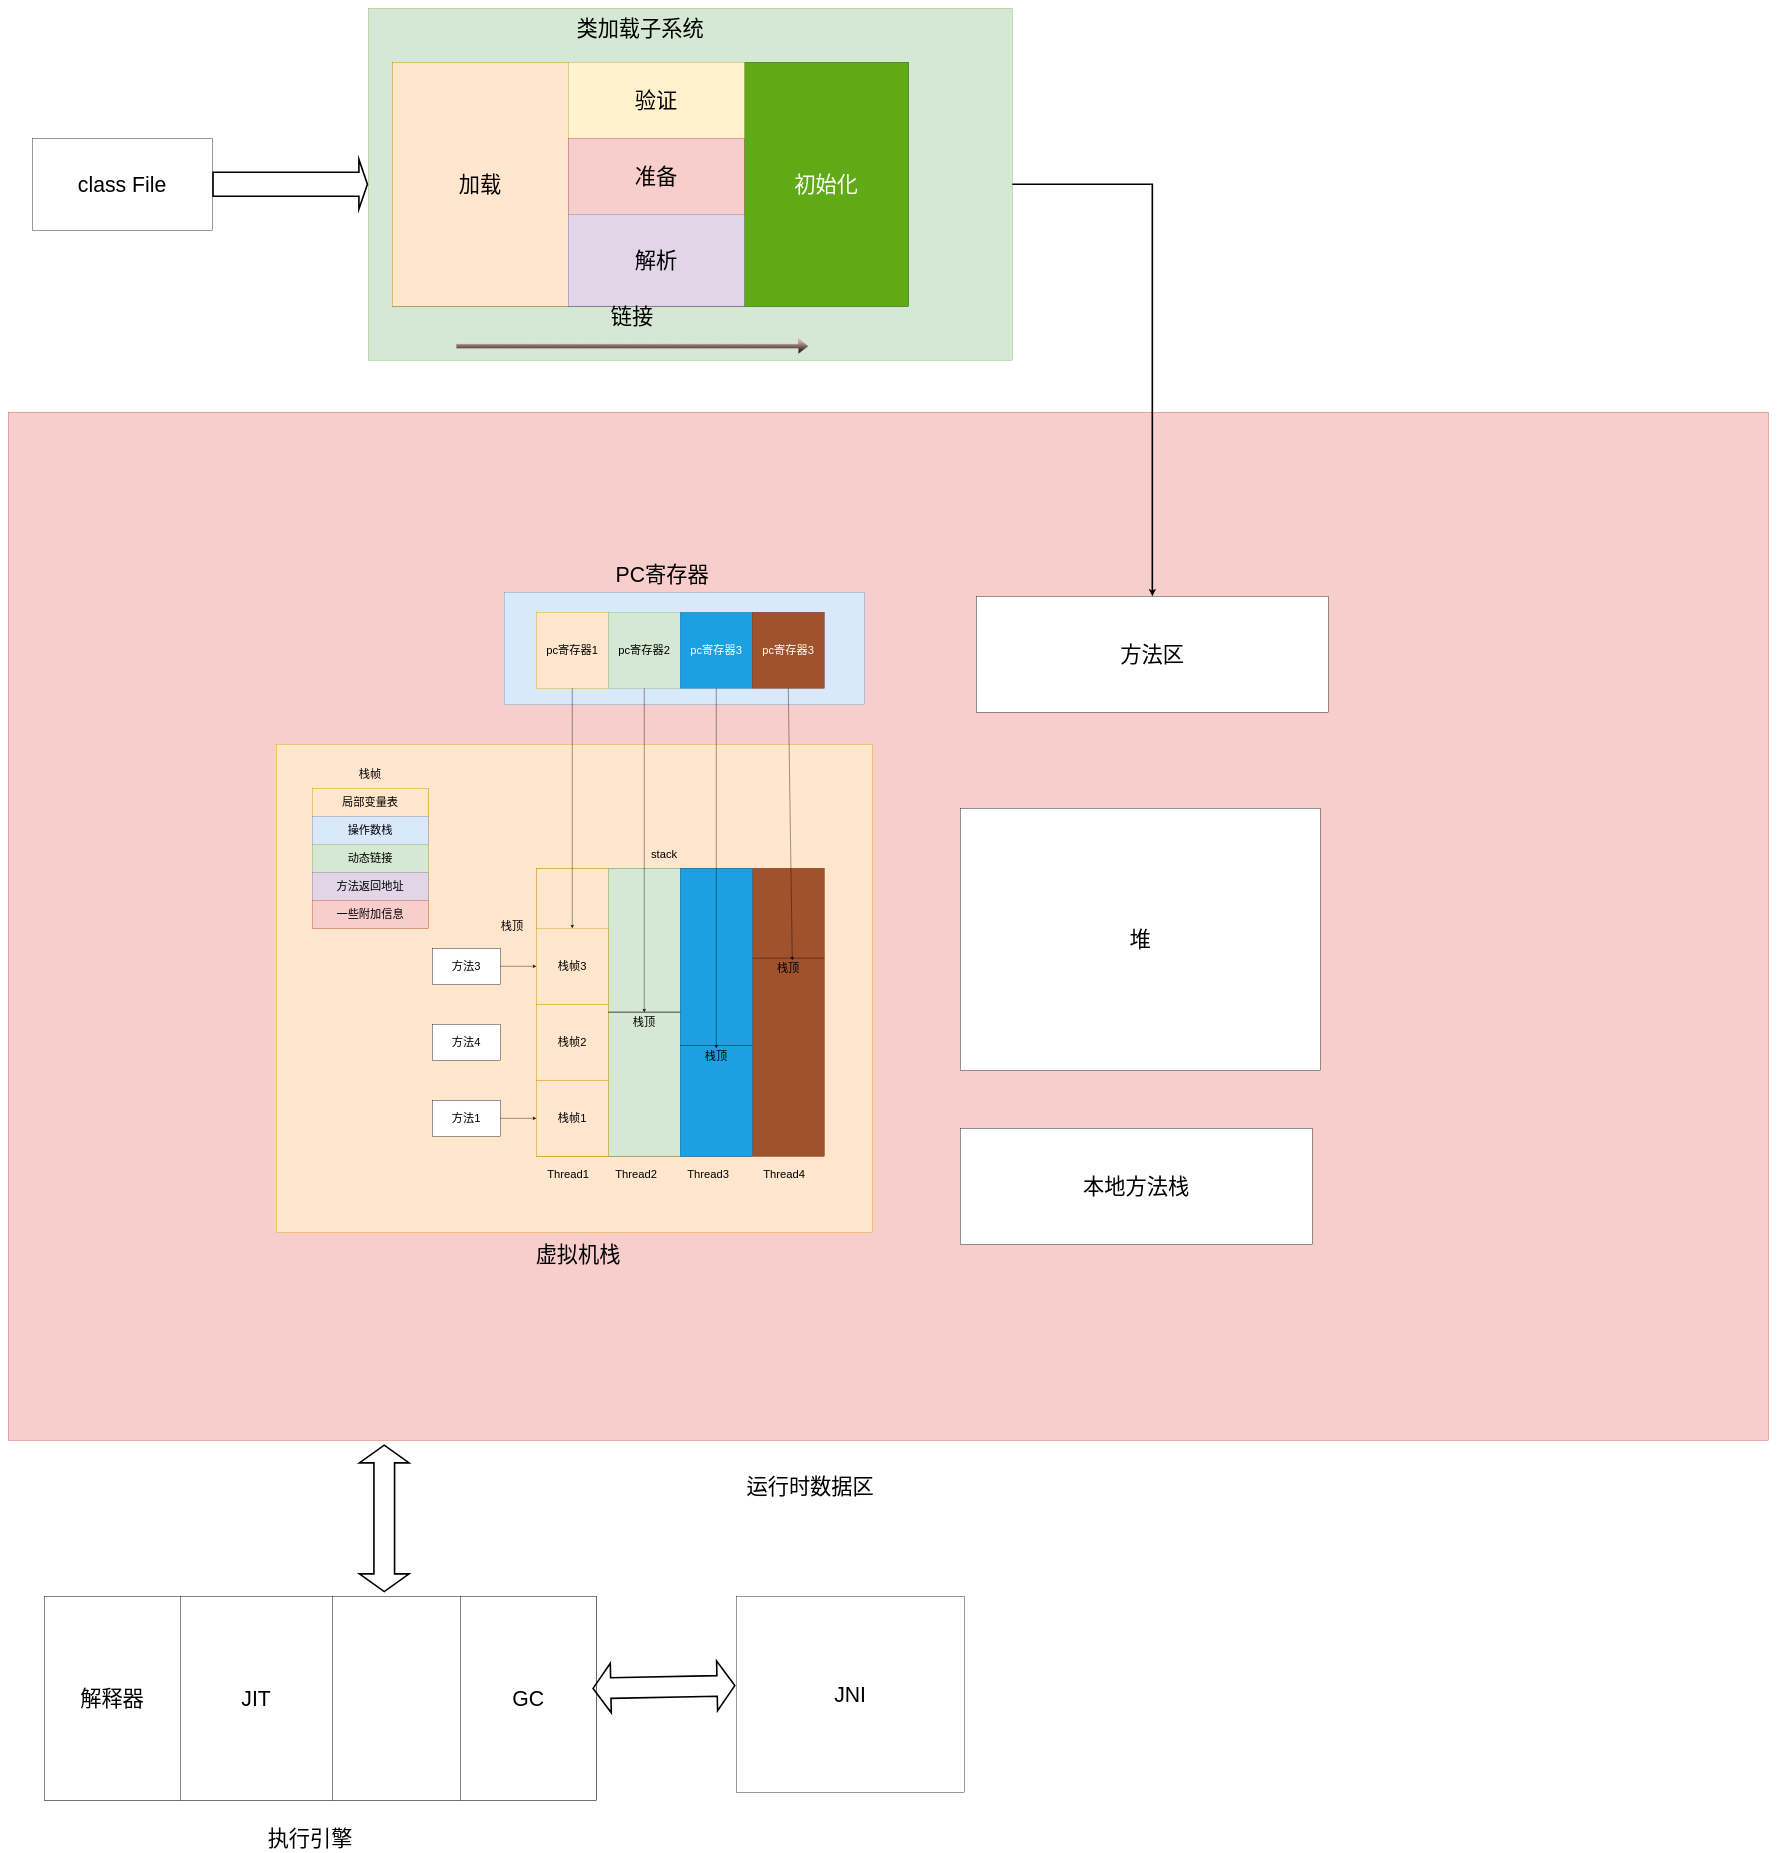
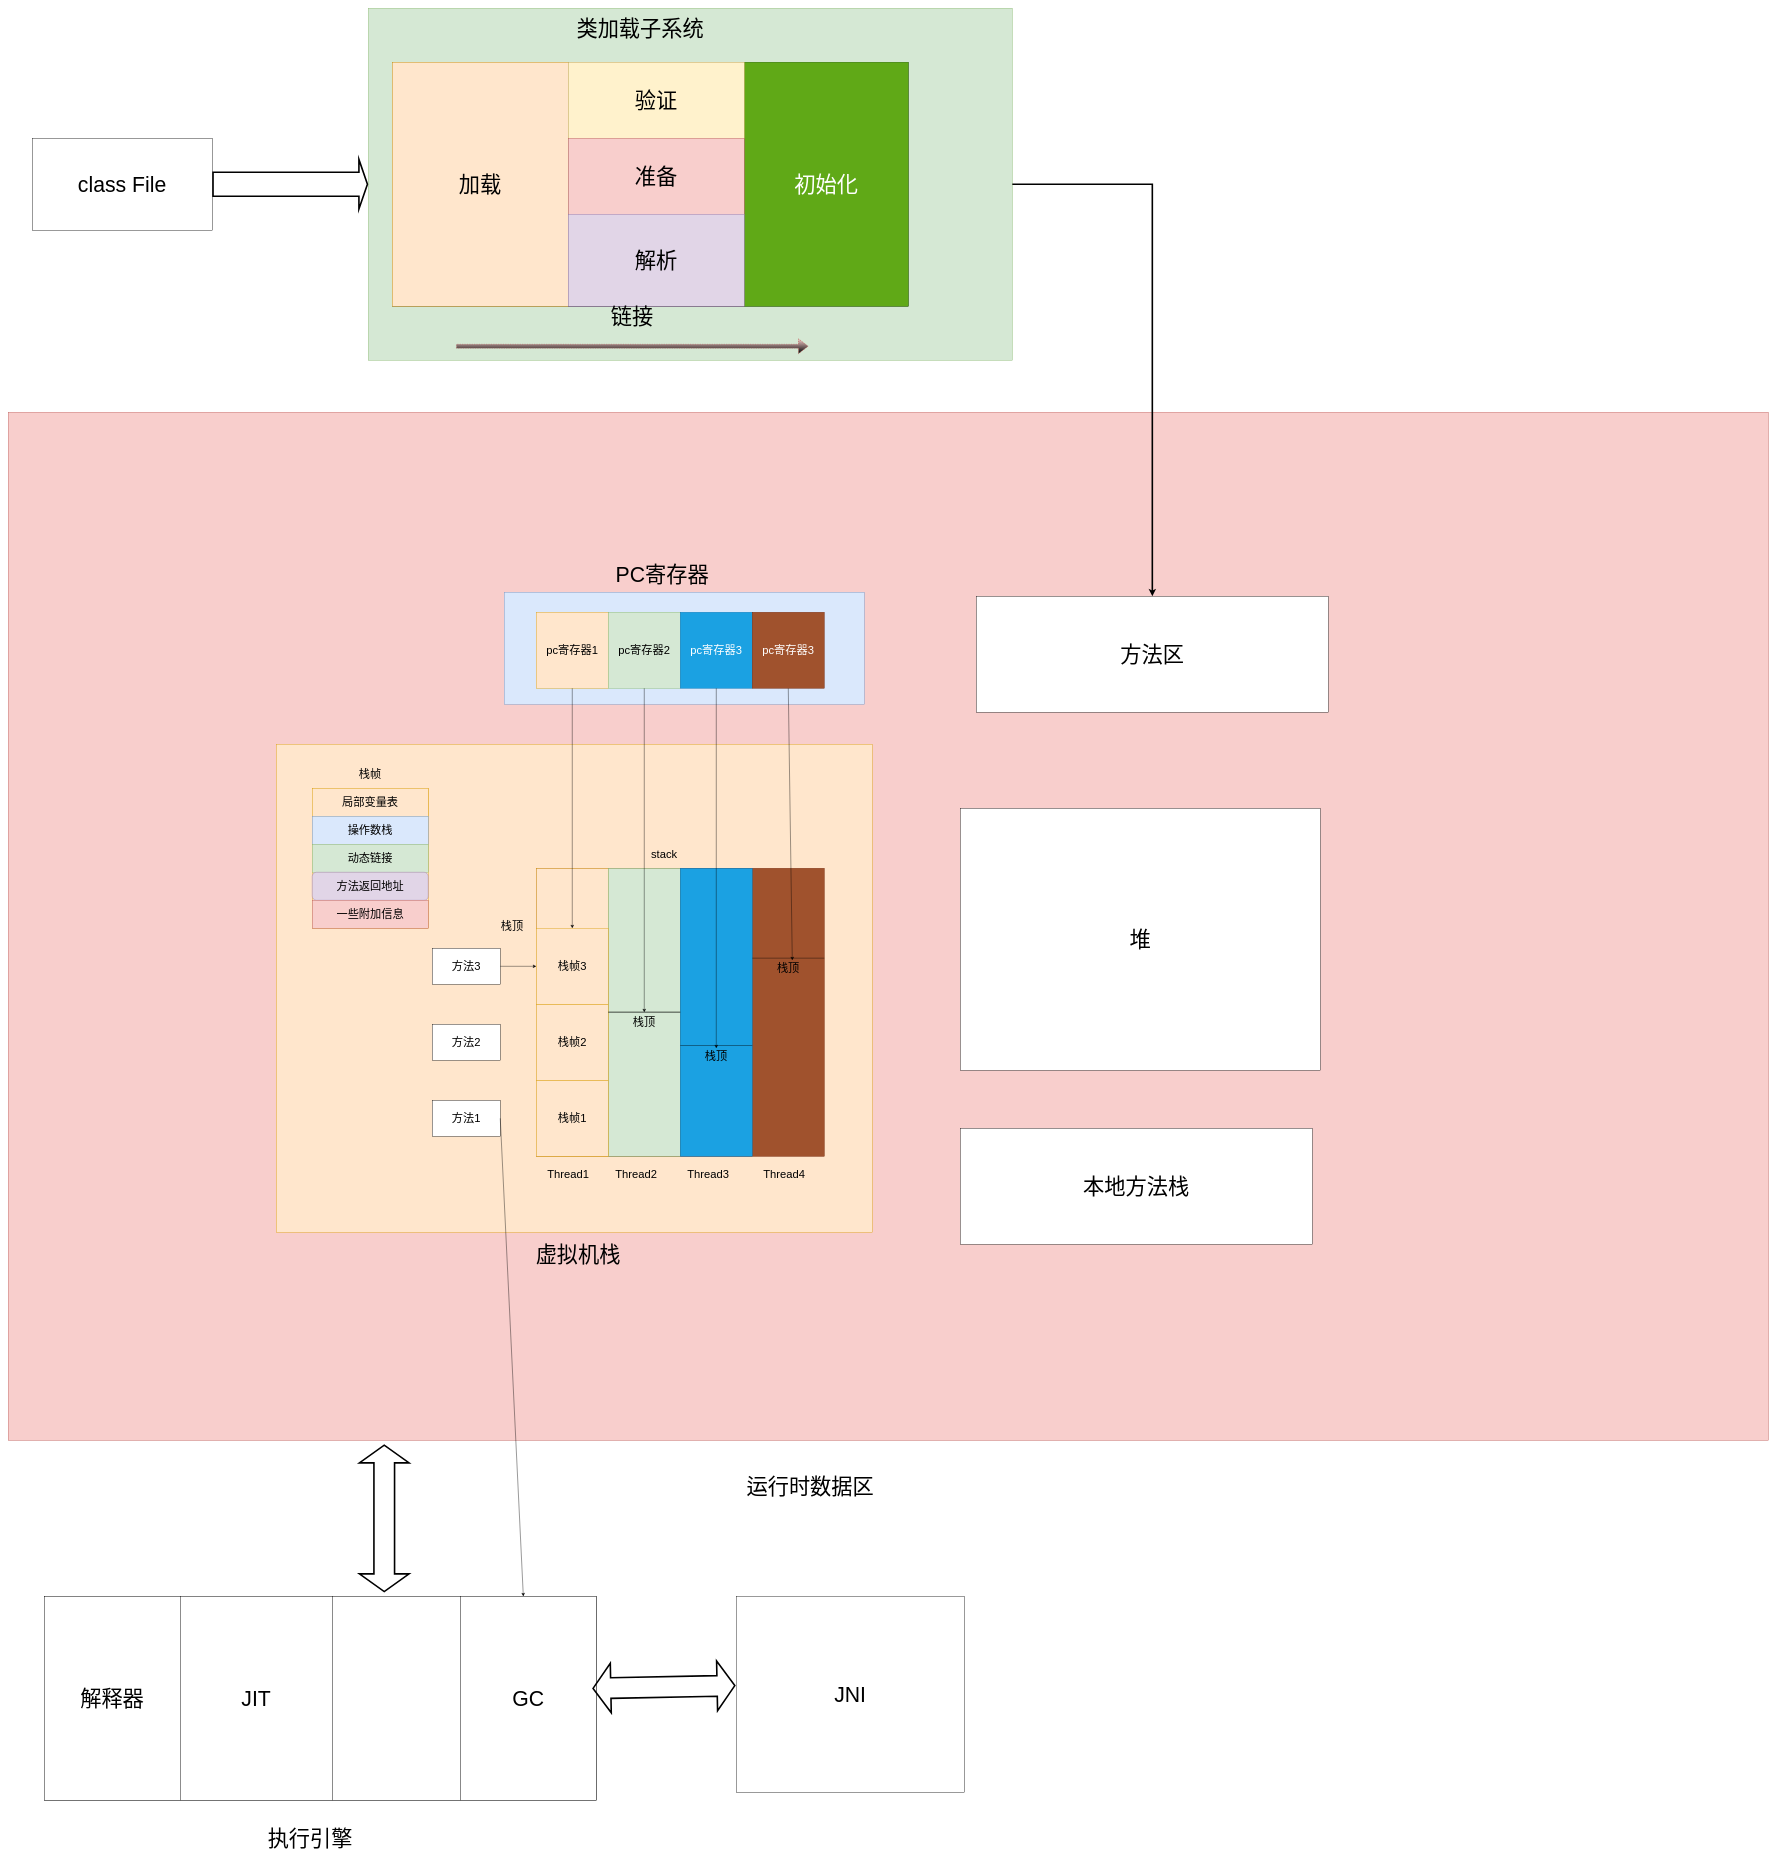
node "方法返回地址": shape rectangle -> rounded rectangle
node "方法4": label "方法4" -> "方法2"
edge "方法1" -> "栈帧1": now "方法1" -> "GC"
